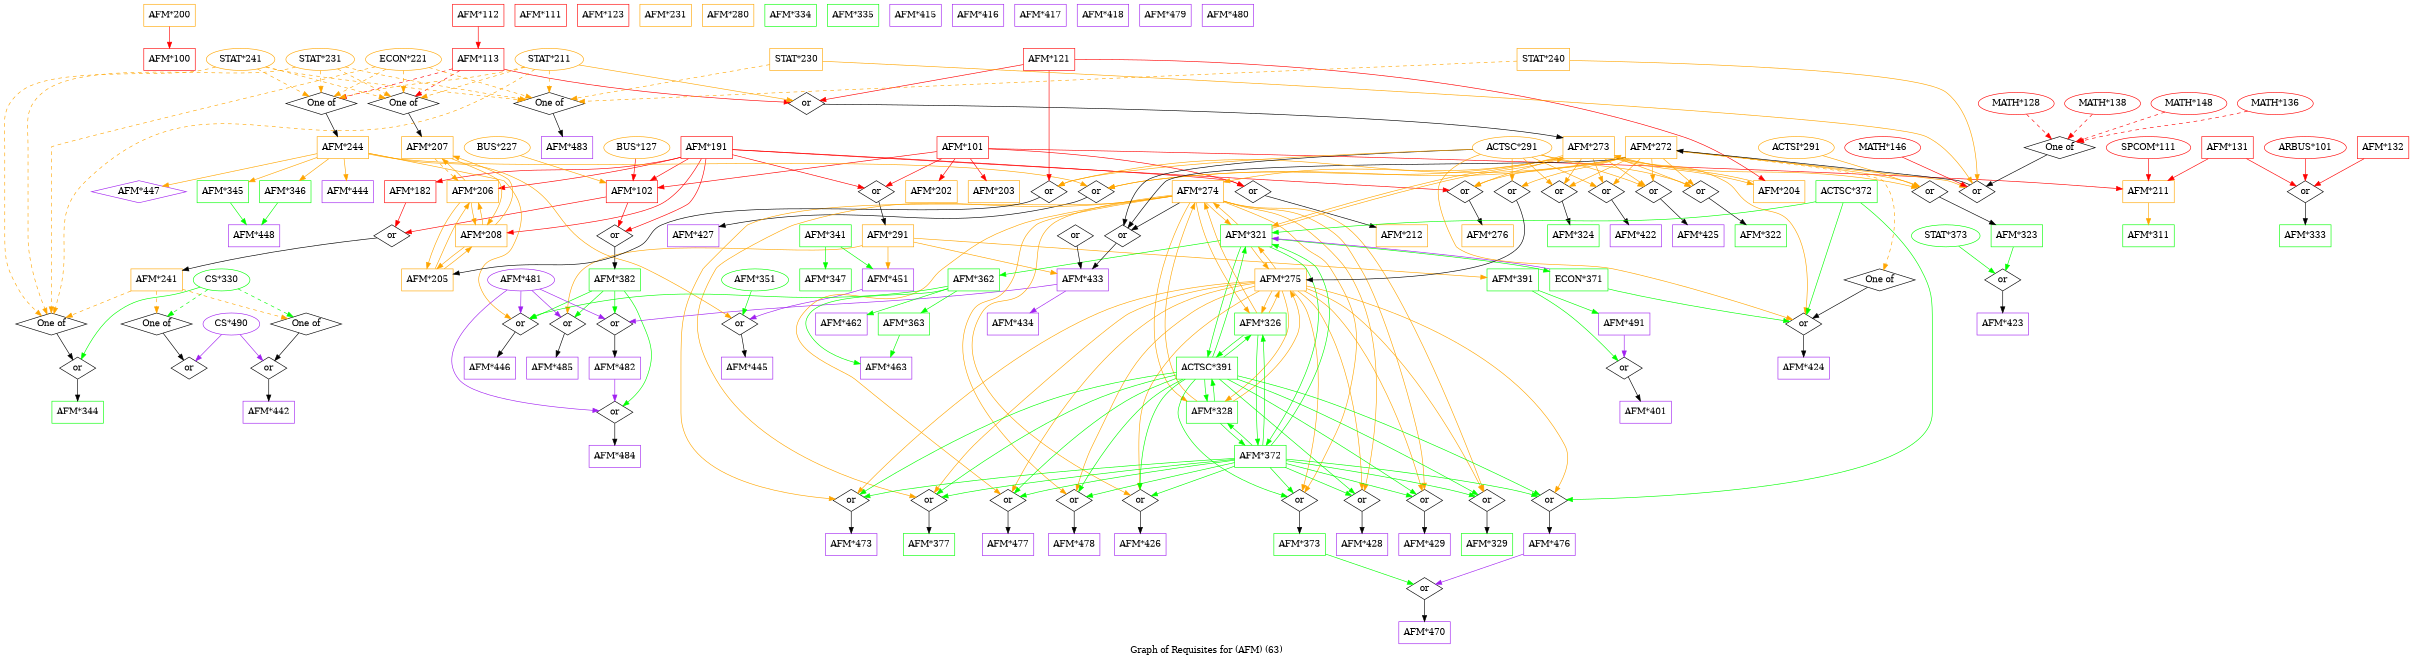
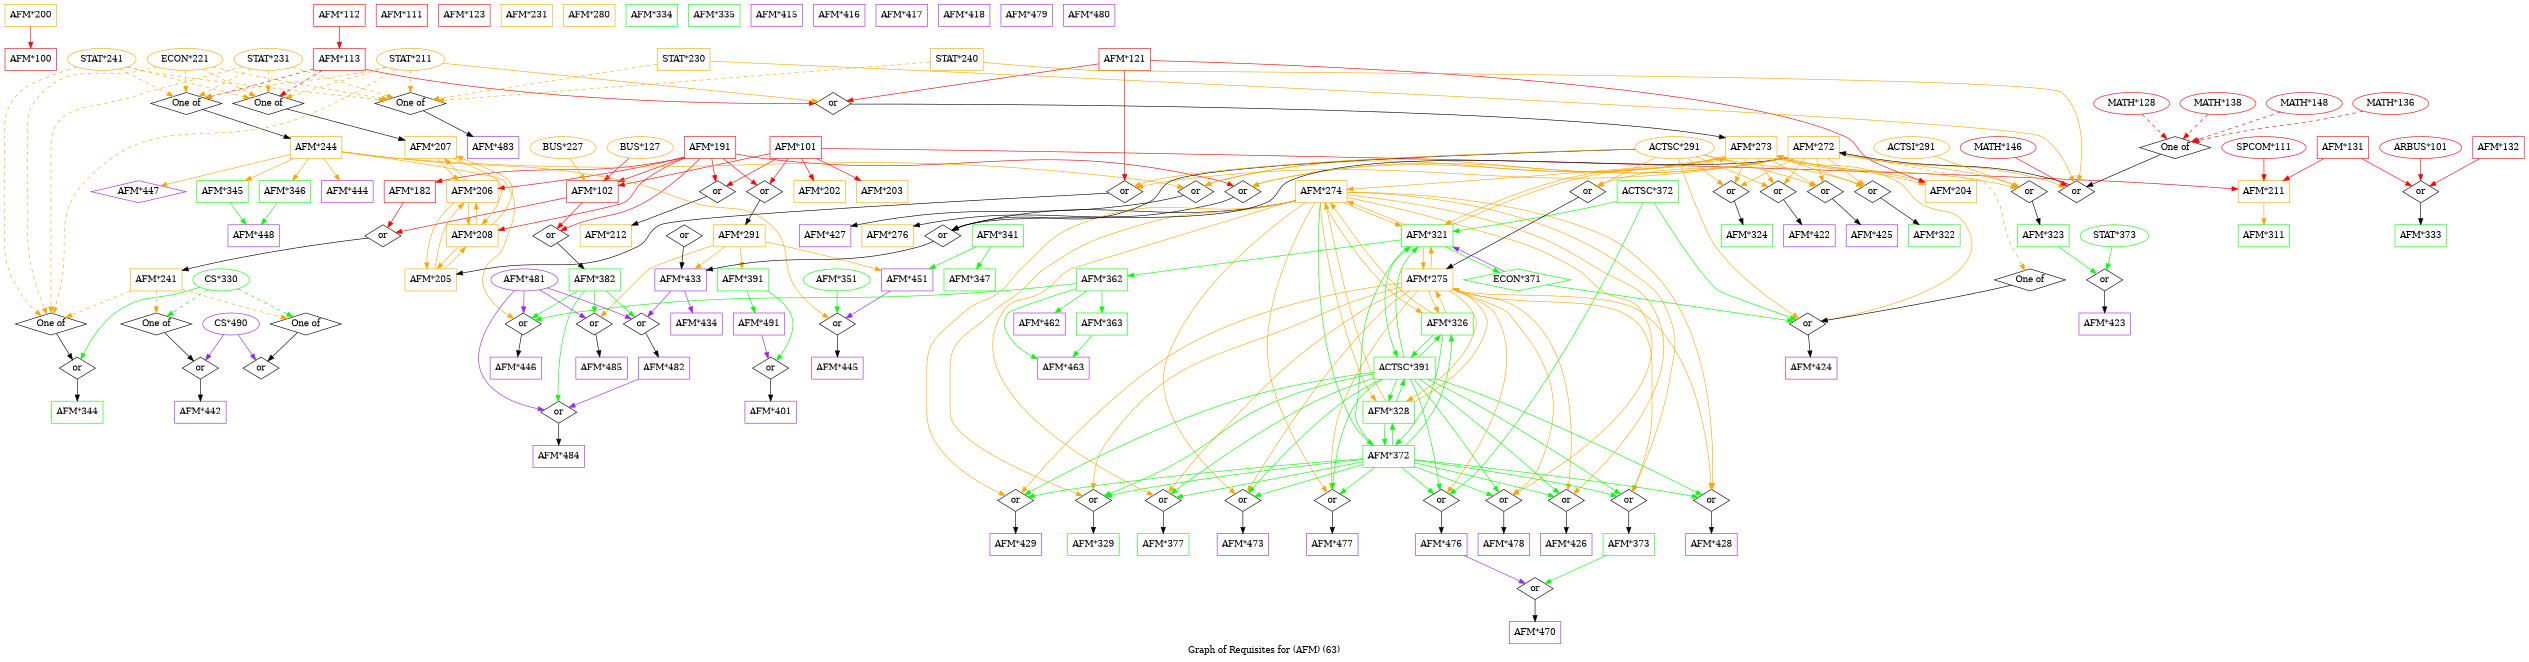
edge "AFM*207" -> "AFM*206": style dashed -> solid
node "ECON*371": shape box -> diamond
edge "AFM*321" -> "AFM*372": now "AFM*274" -> "AFM*372"
